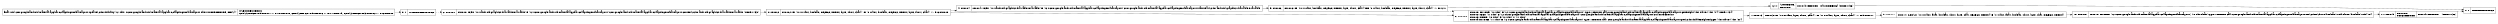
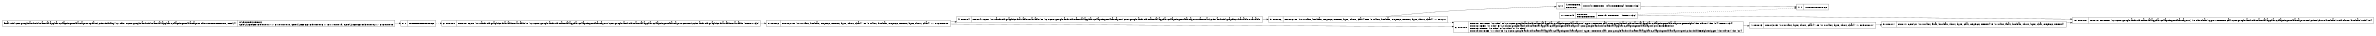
edge "10: 0x0018" -> "11: 0x001b": reversed
